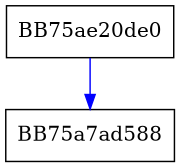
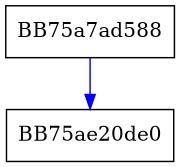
edge "BB75ae20de0" -> "BB75a7ad588": reversed
